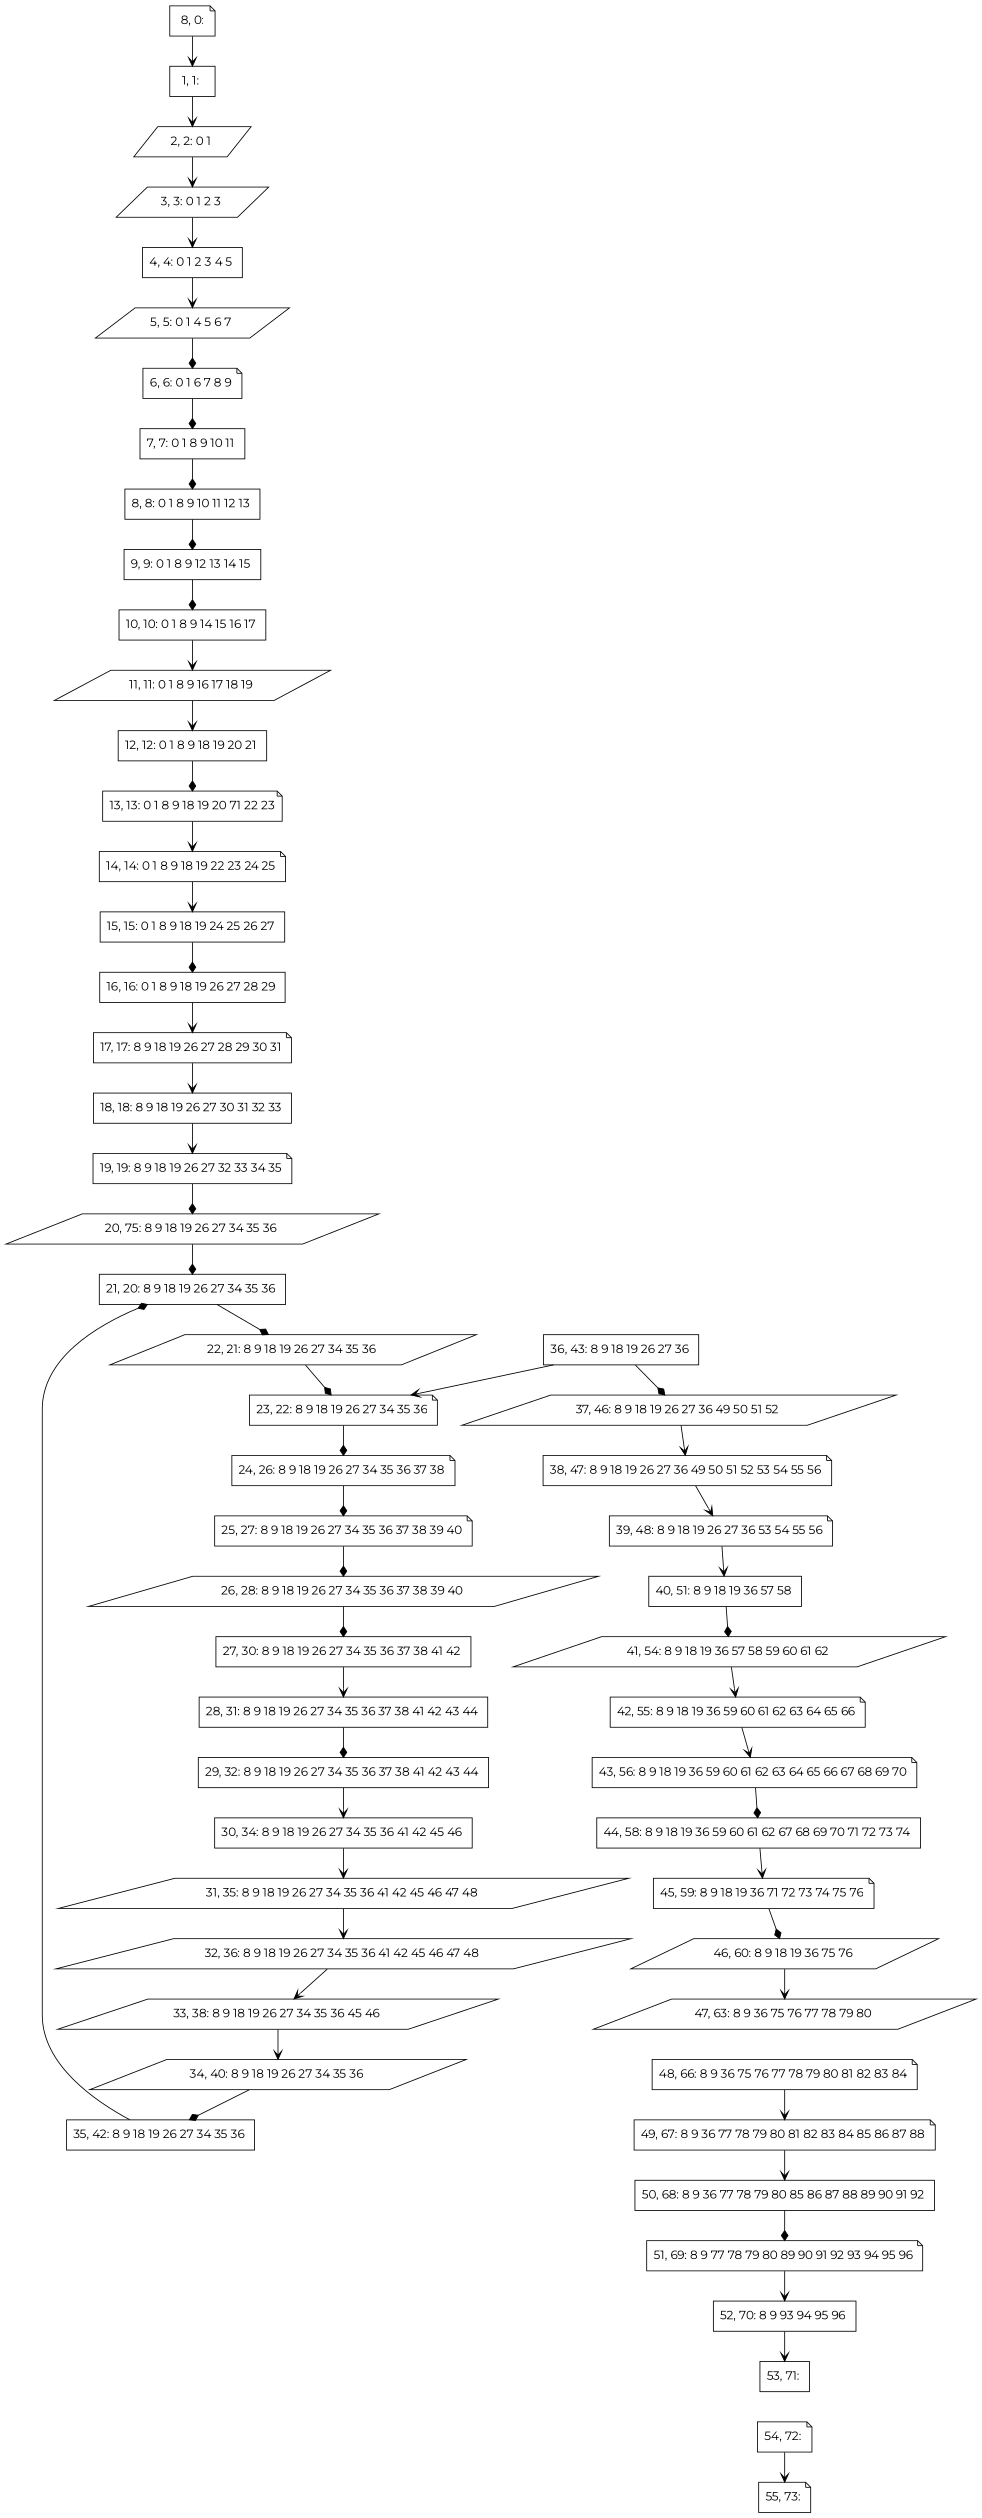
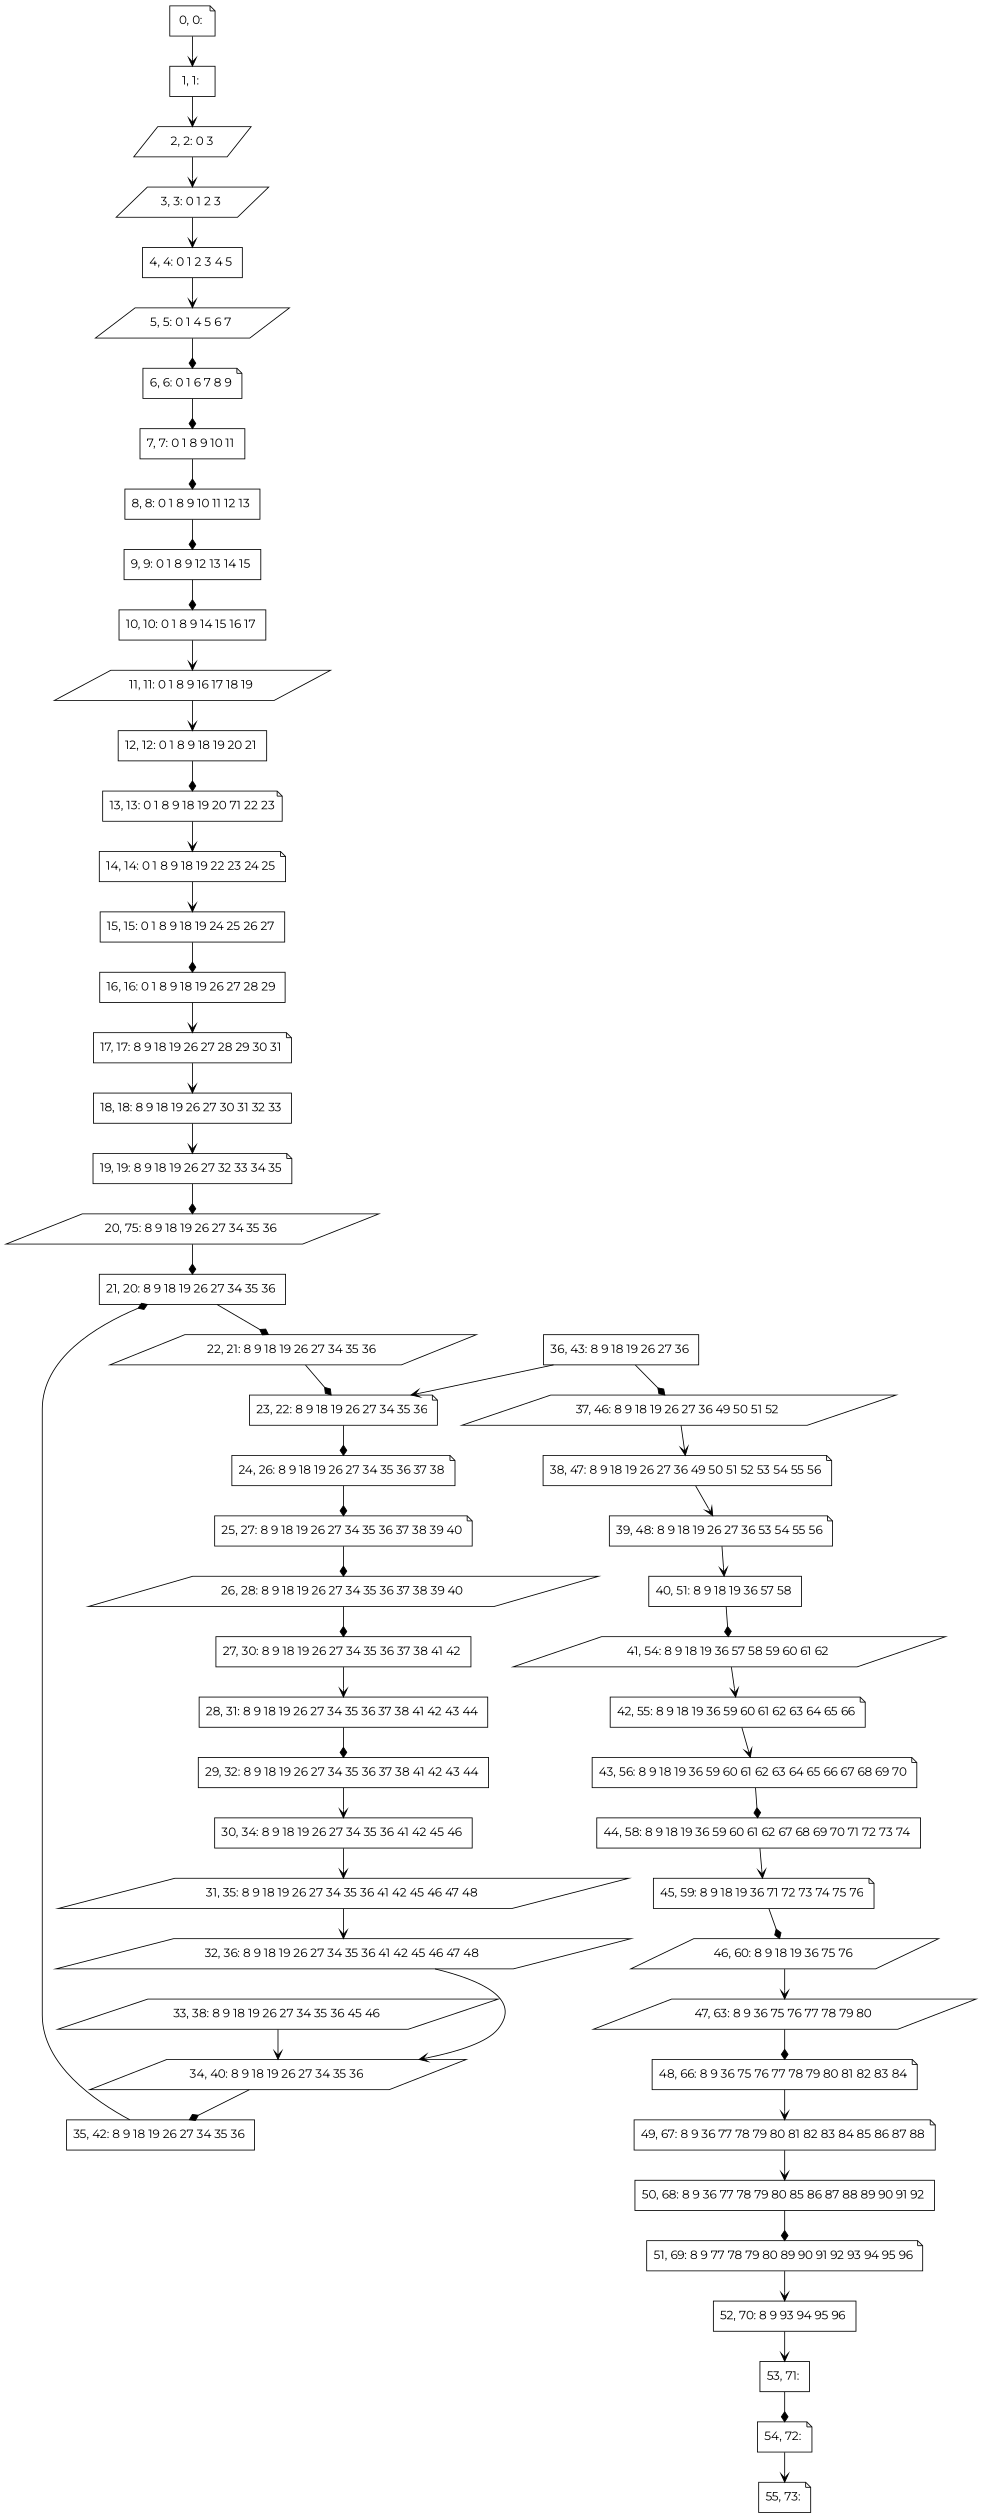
node "8, 0:": label "8, 0:" -> "0, 0:"
node "2, 2: 0 1": label "2, 2: 0 1" -> "2, 2: 0 3"
edge "32, 36: 8 9 18 19 26 27 34 35 36 41 42 45 46 47 48" -> "33, 38: 8 9 18 19 26 27 34 35 36 45 46": now "32, 36: 8 9 18 19 26 27 34 35 36 41 42 45 46 47 48" -> "34, 40: 8 9 18 19 26 27 34 35 36"
edge "47, 63: 8 9 36 75 76 77 78 79 80" -> "48, 66: 8 9 36 75 76 77 78 79 80 81 82 83 84": added
edge "53, 71:" -> "54, 72:": added
